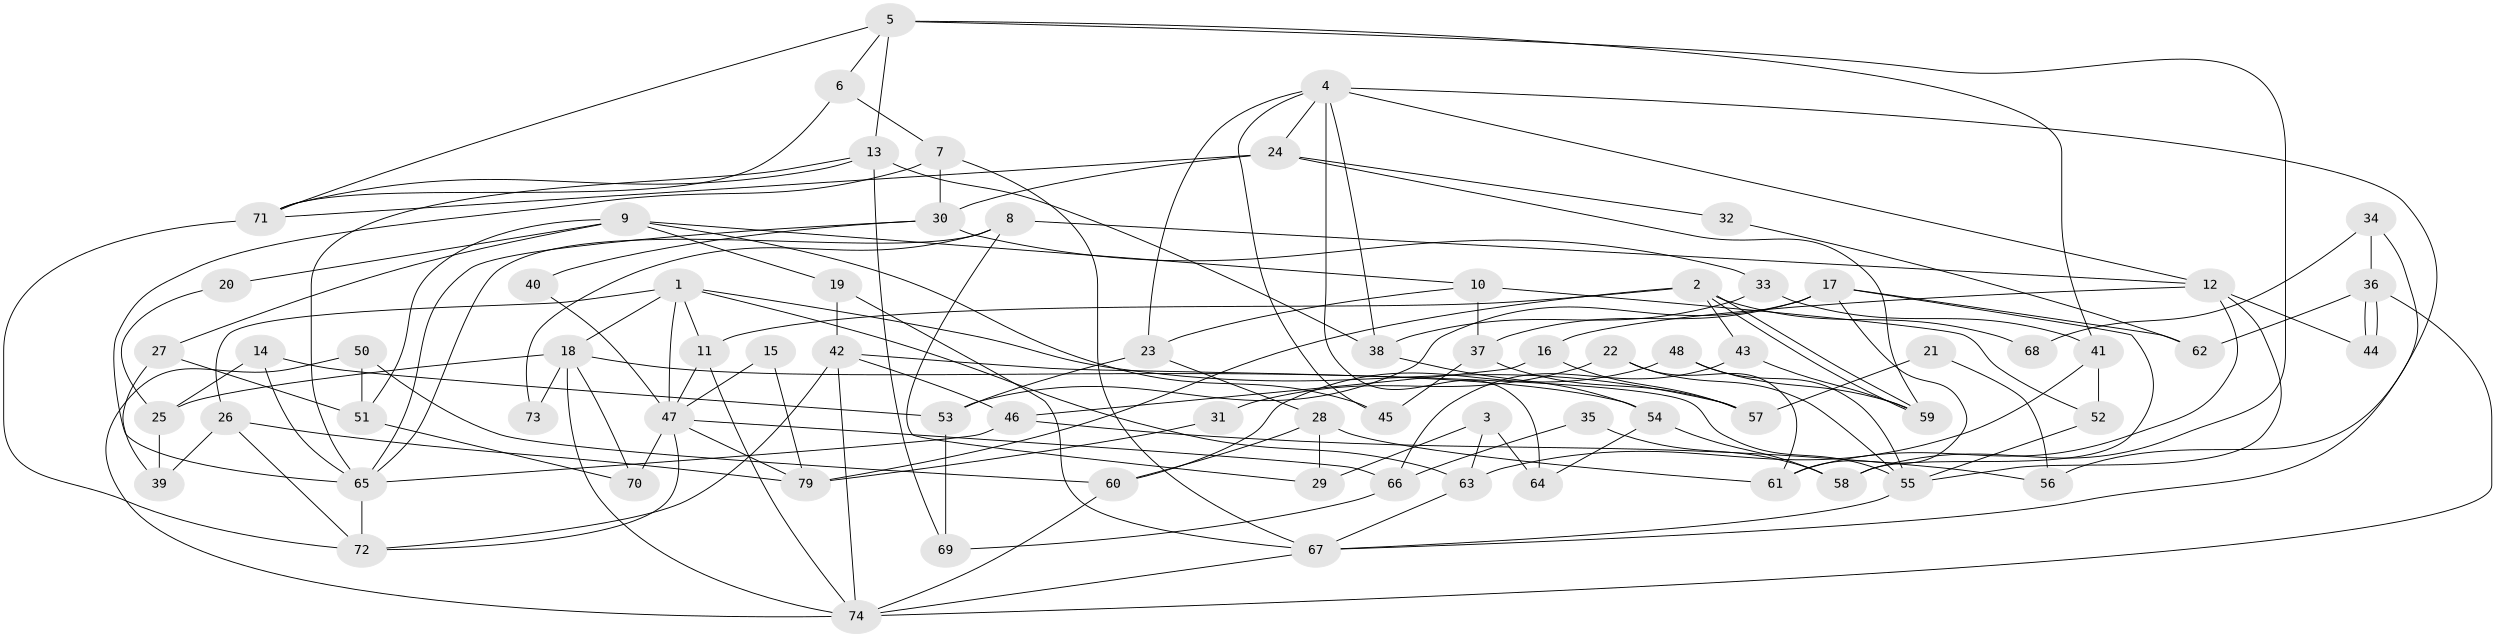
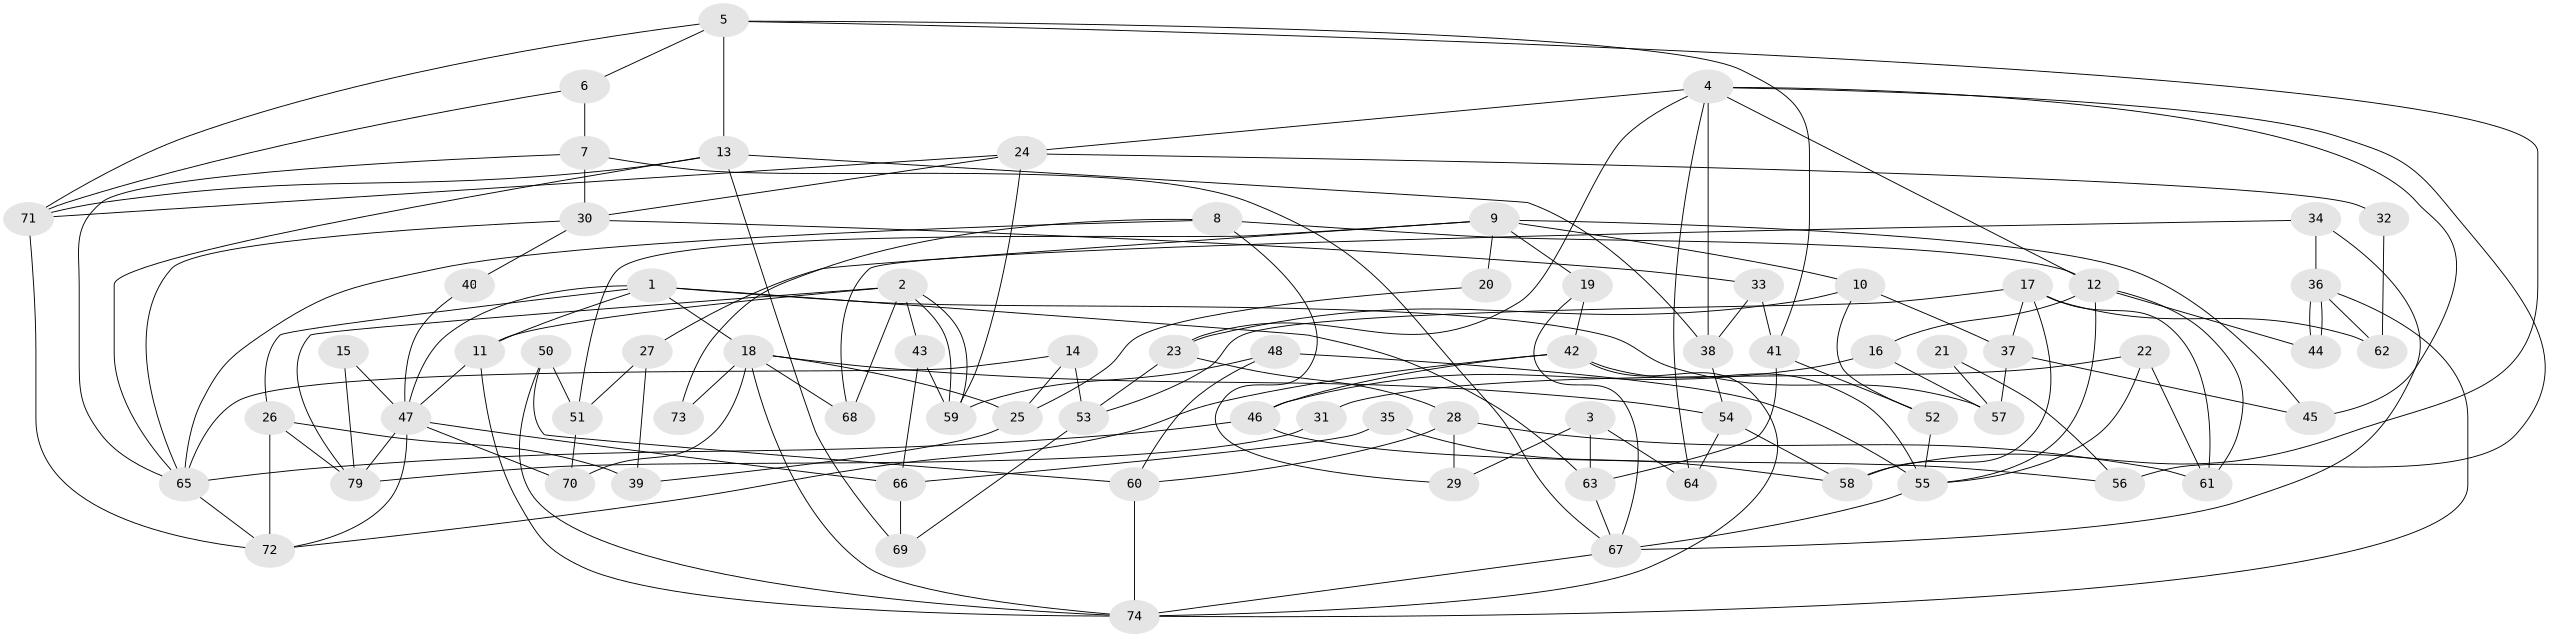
edge "18" -- "68": added
